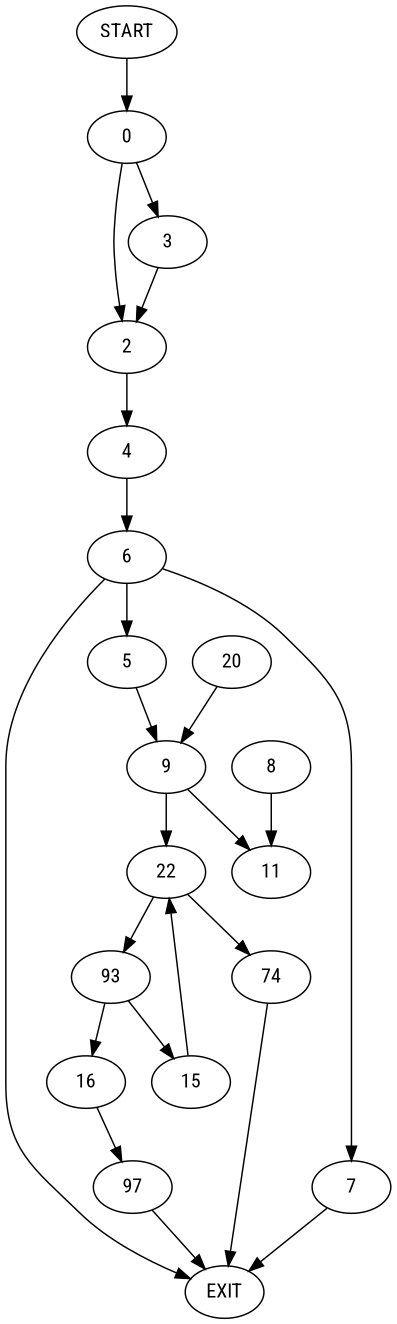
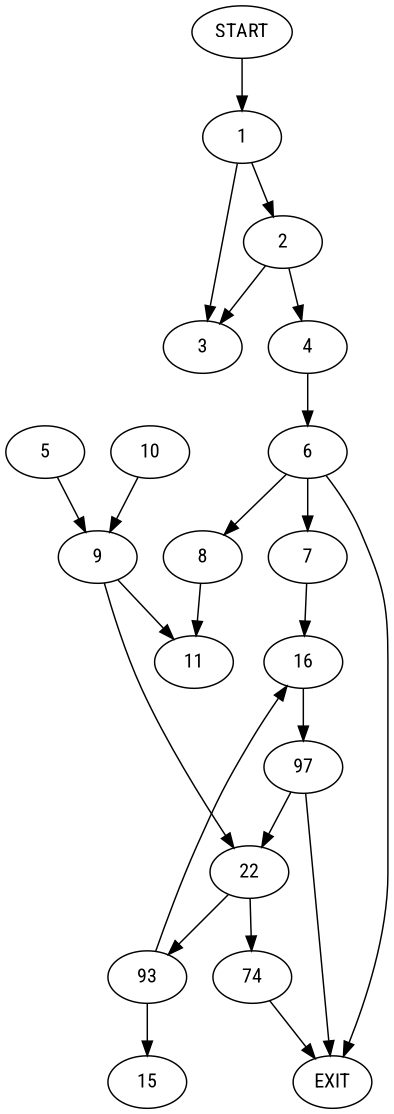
node "0": label "0" -> "1"
edge "3" -> "2": reversed
edge "6" -> "5": now "6" -> "8"
node "20": label "20" -> "10"
edge "15" -> "22": now "97" -> "22"
edge "7" -> "EXIT": now "7" -> "16"
